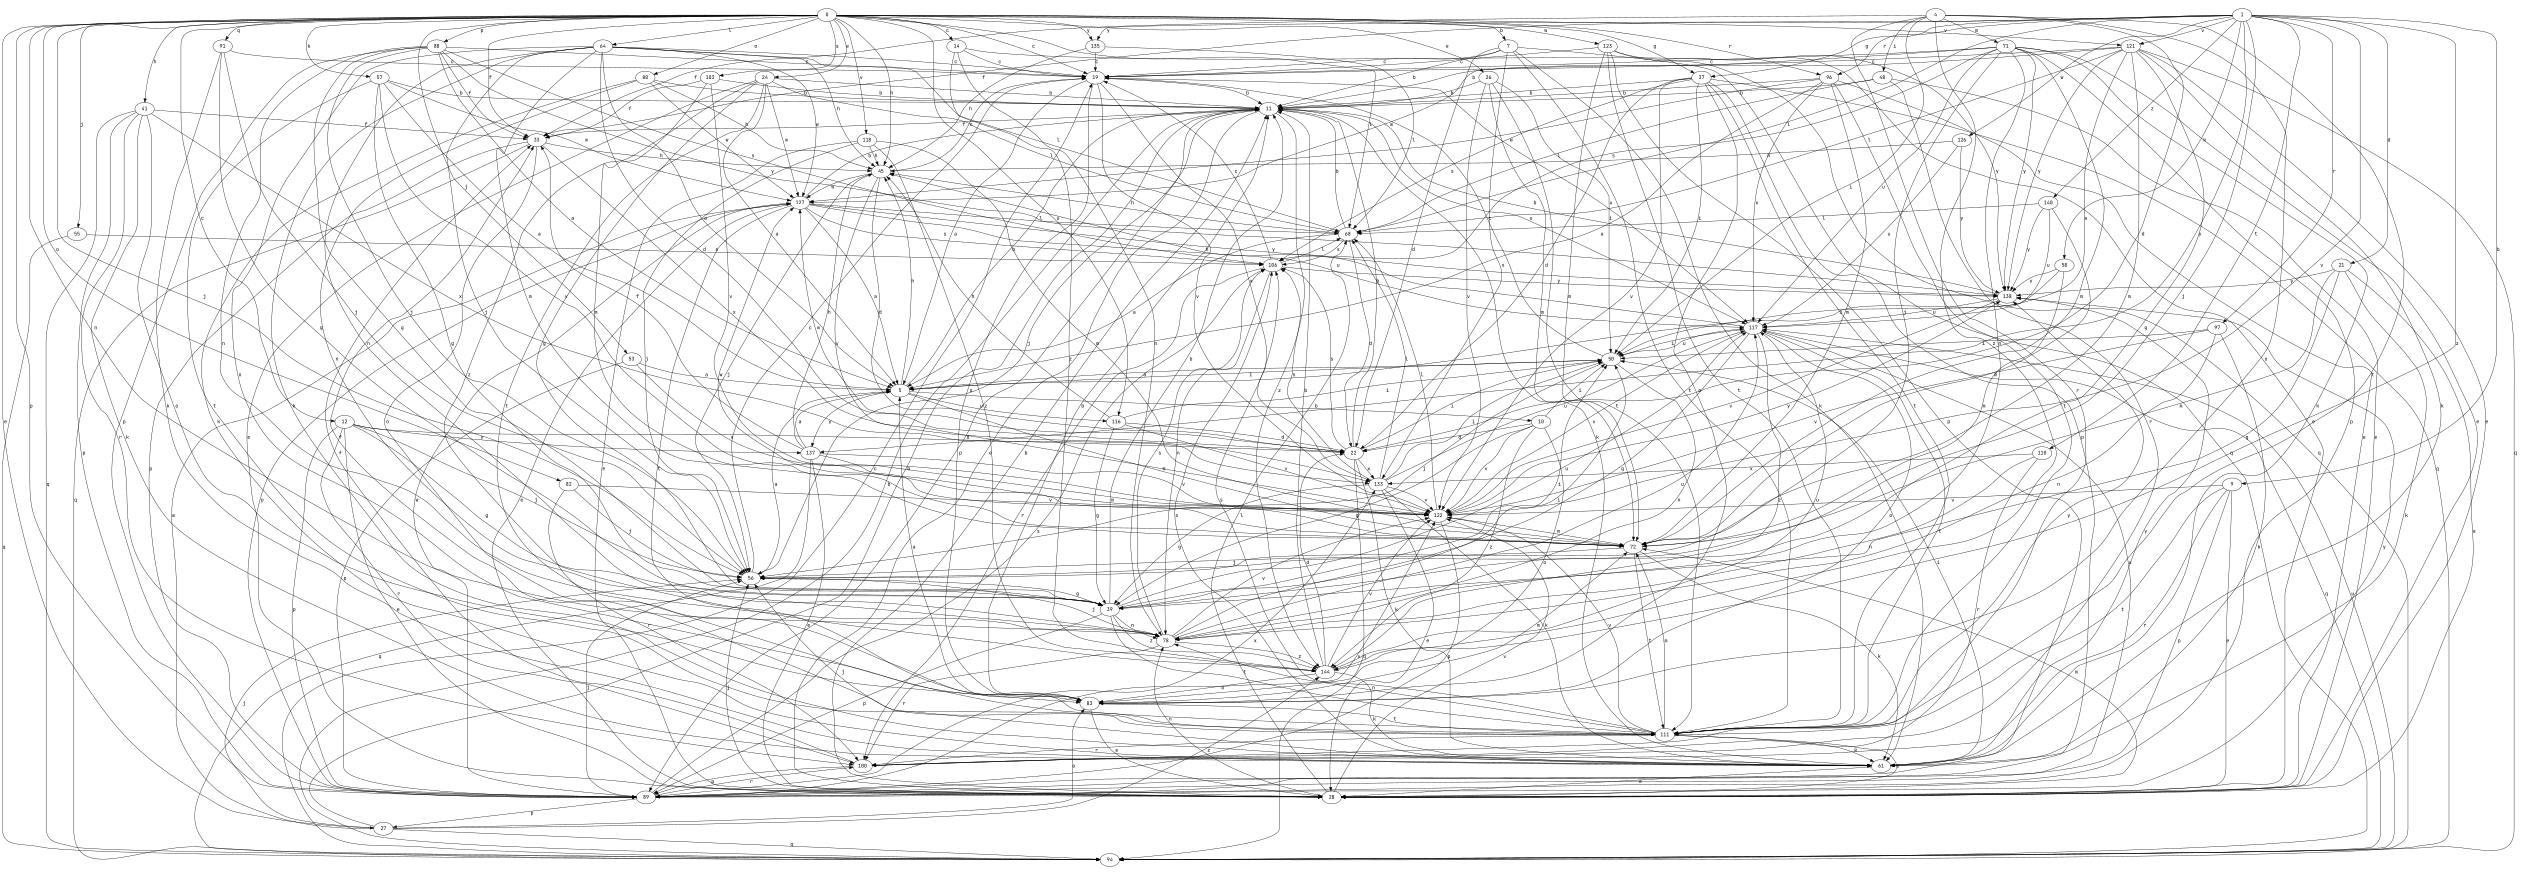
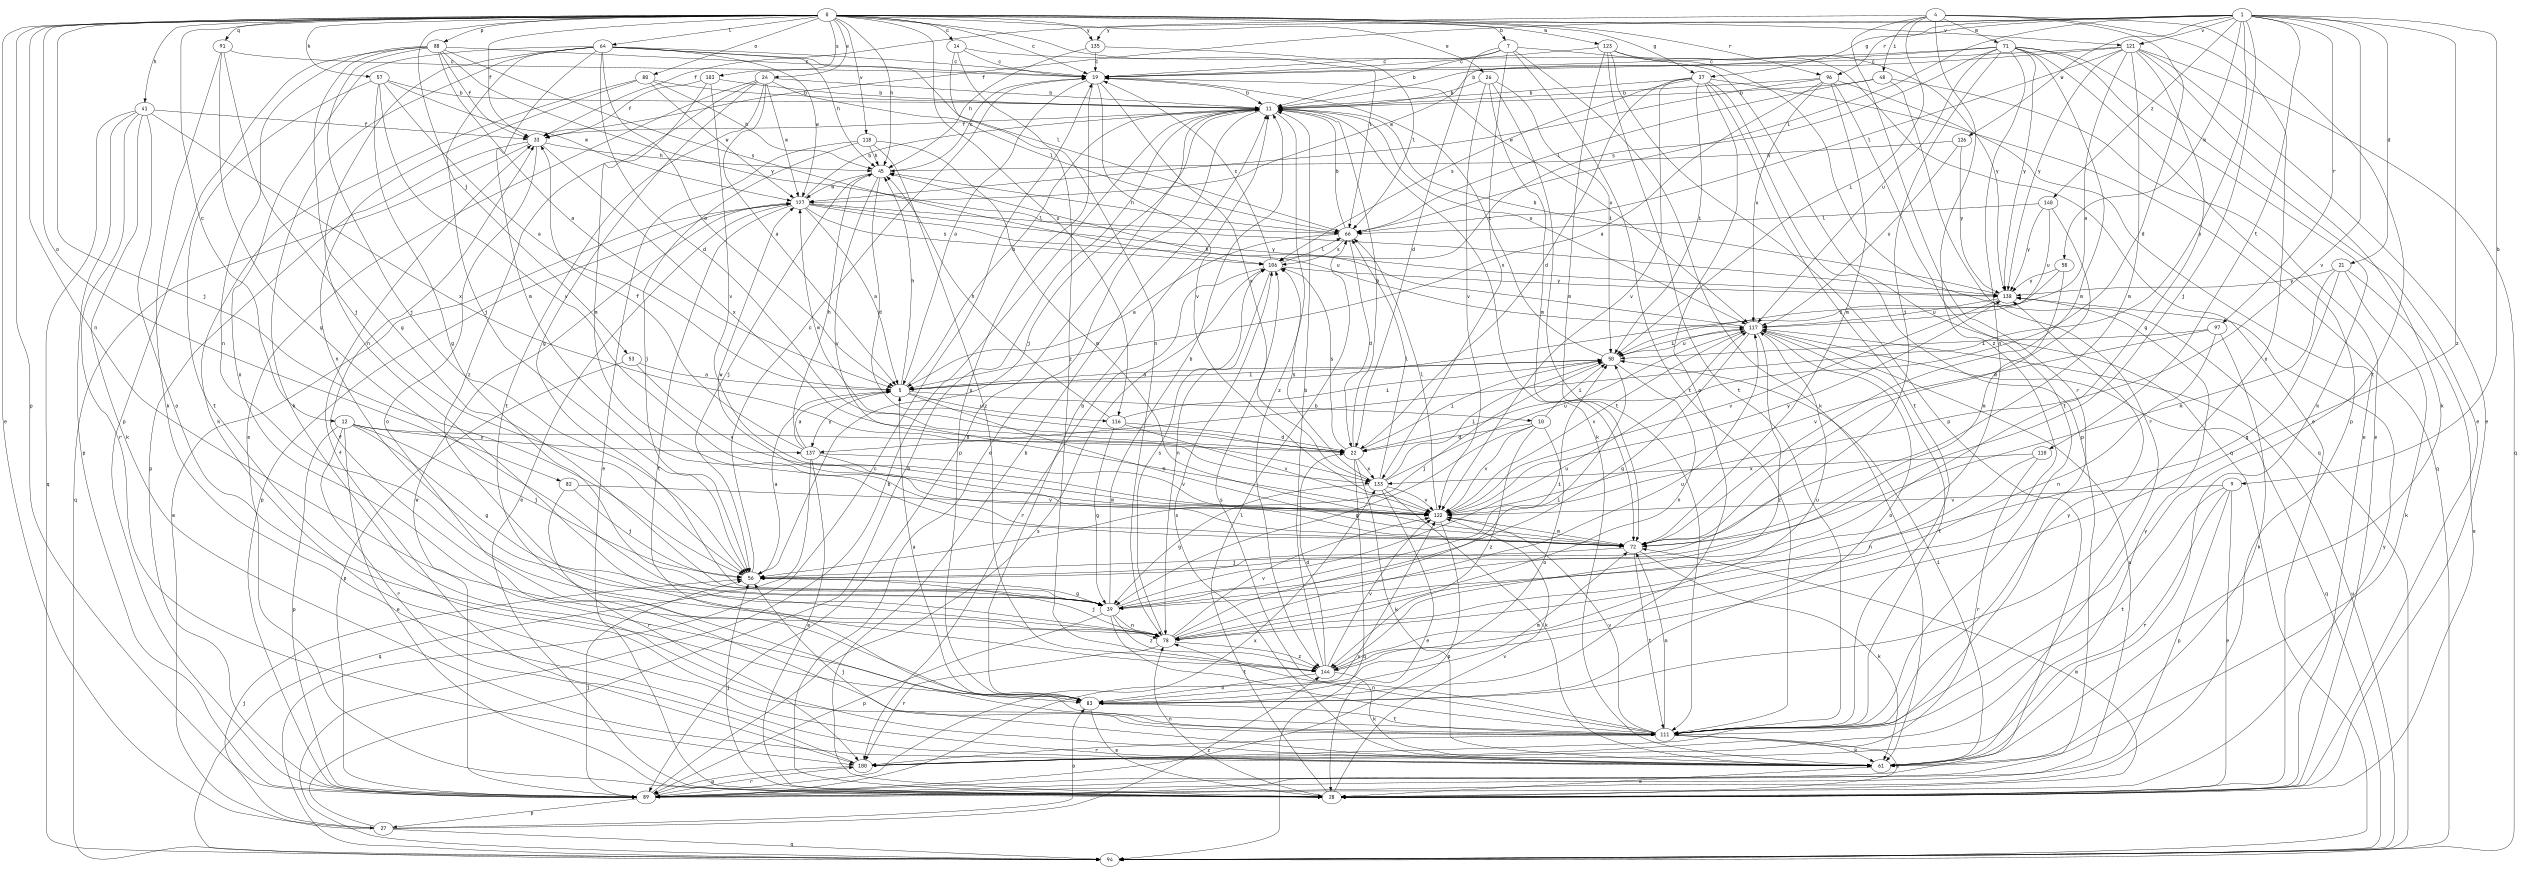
node "55": removed
node "68": label "68" -> "66"
